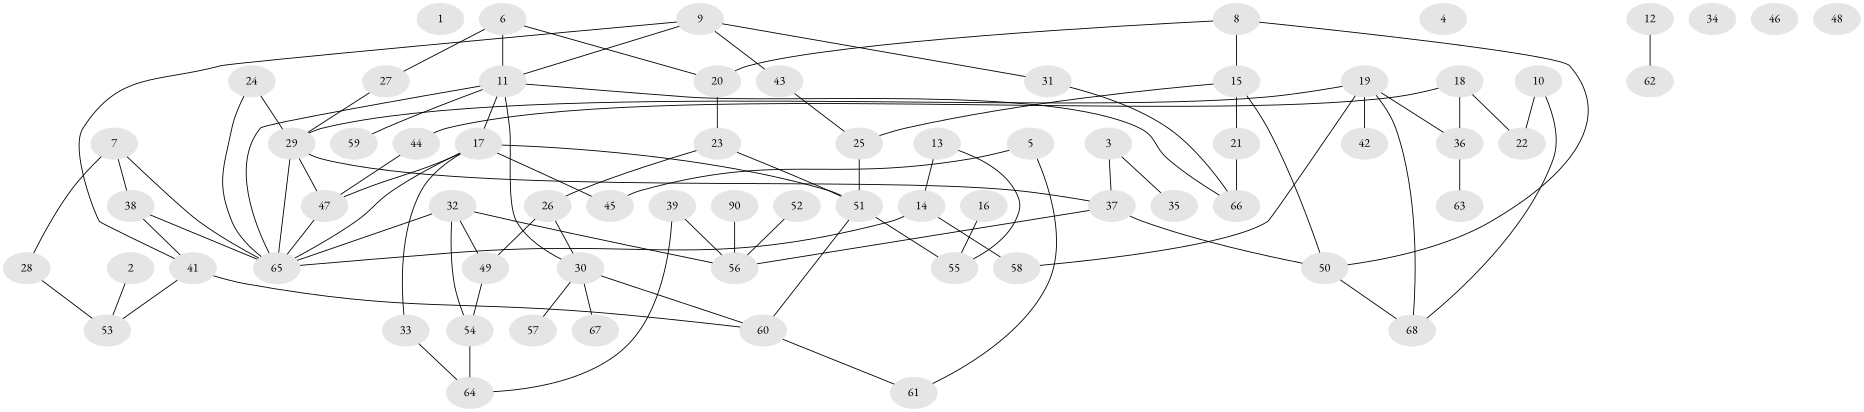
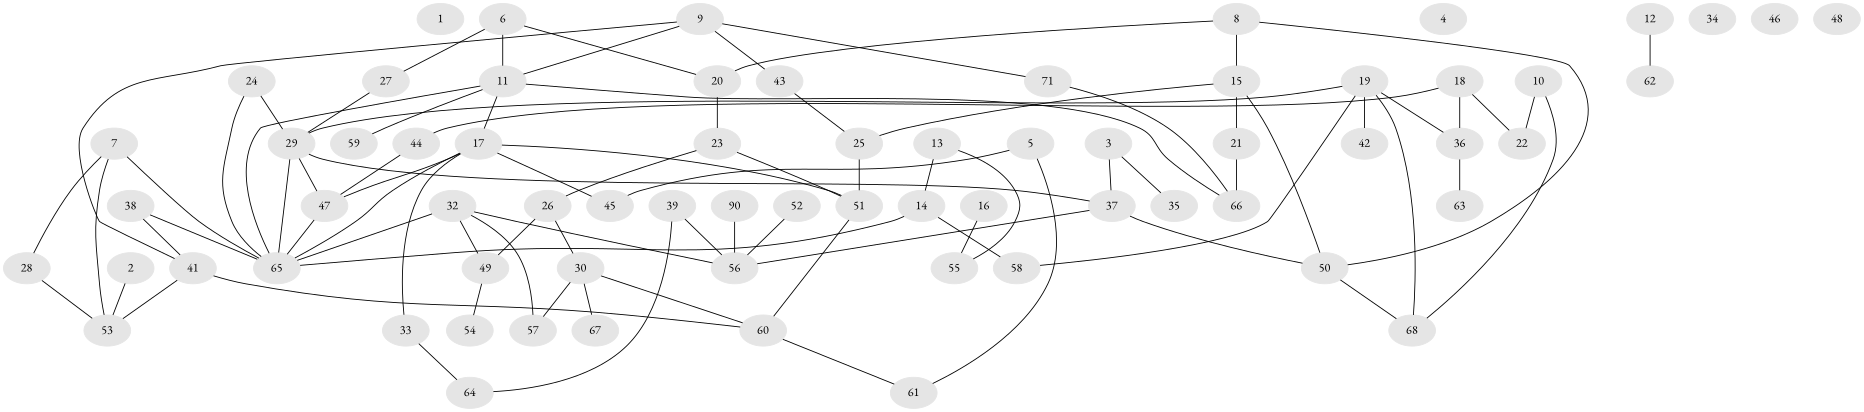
node "31": label "31" -> "71"
edge "7" -- "38": now "7" -- "53"
edge "11" -- "30": removed
edge "51" -- "55": removed
edge "32" -- "54": now "32" -- "57"
edge "54" -- "64": removed
